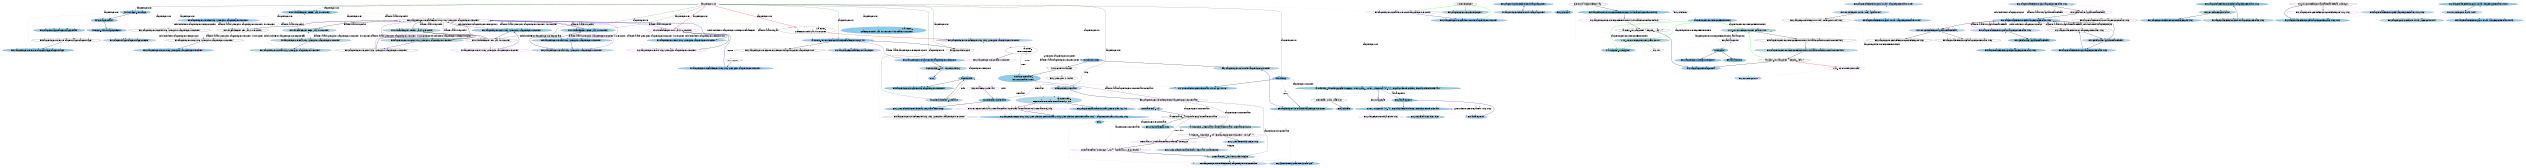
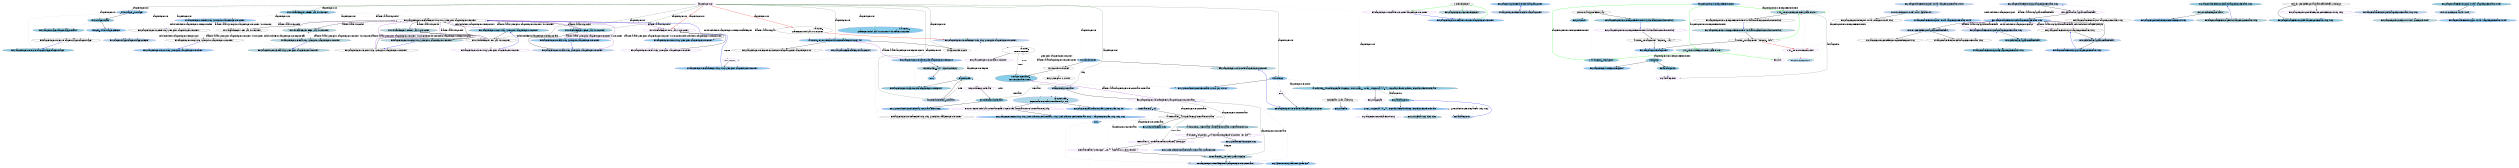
node "Entry Unk.Element": removed
edge "Nancy.Testing.Tests.BrowserResponseExtensionsTests" -> "sut.BodyAsXml()": now "Entry Nancy.NancyContext.NancyContext()" -> "sut.BodyAsXml()"
